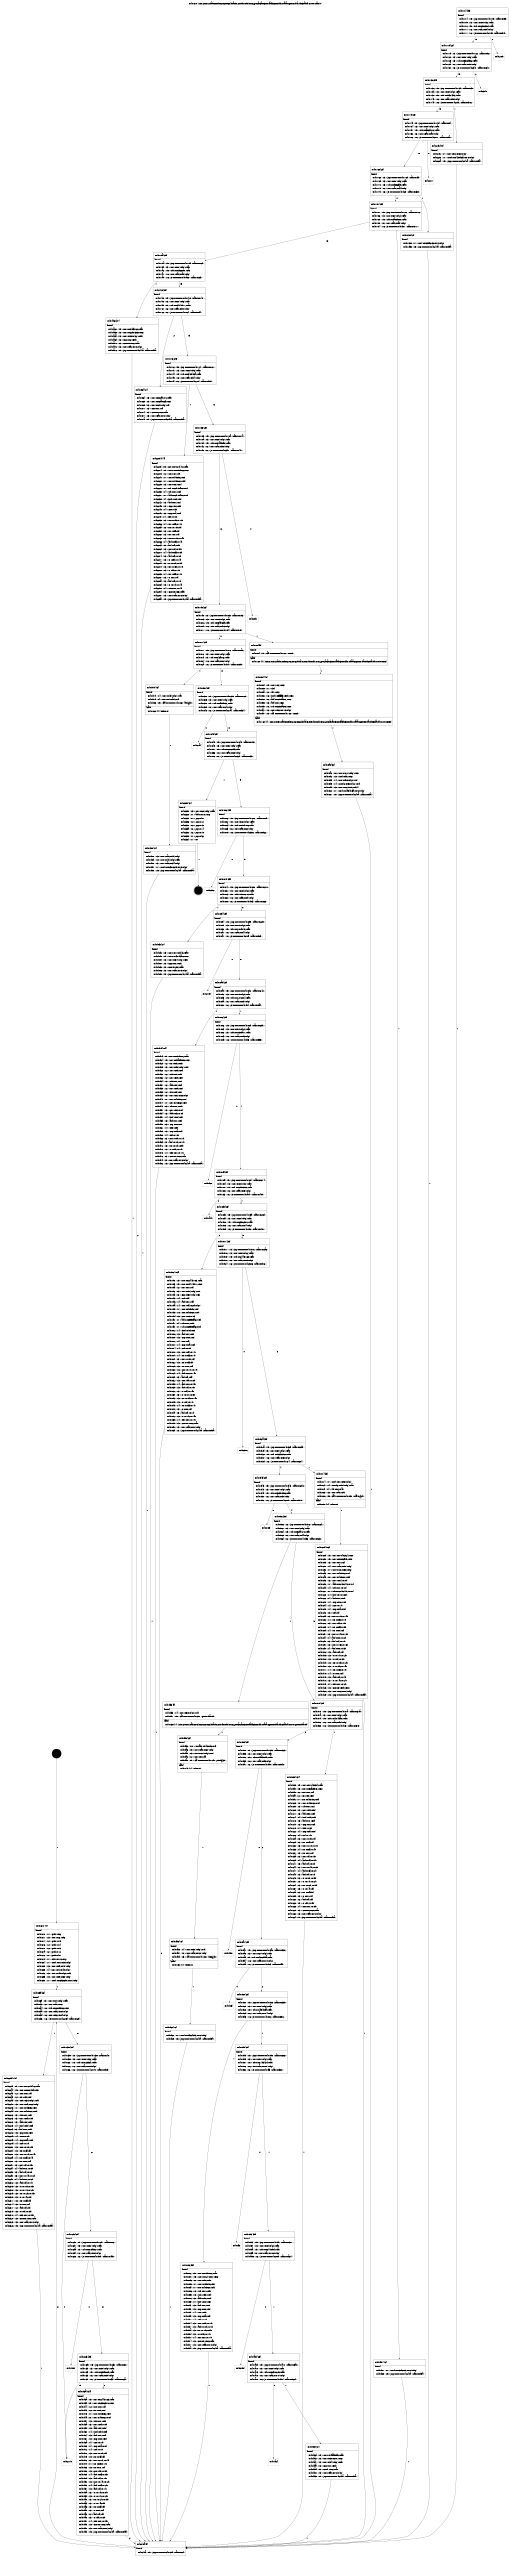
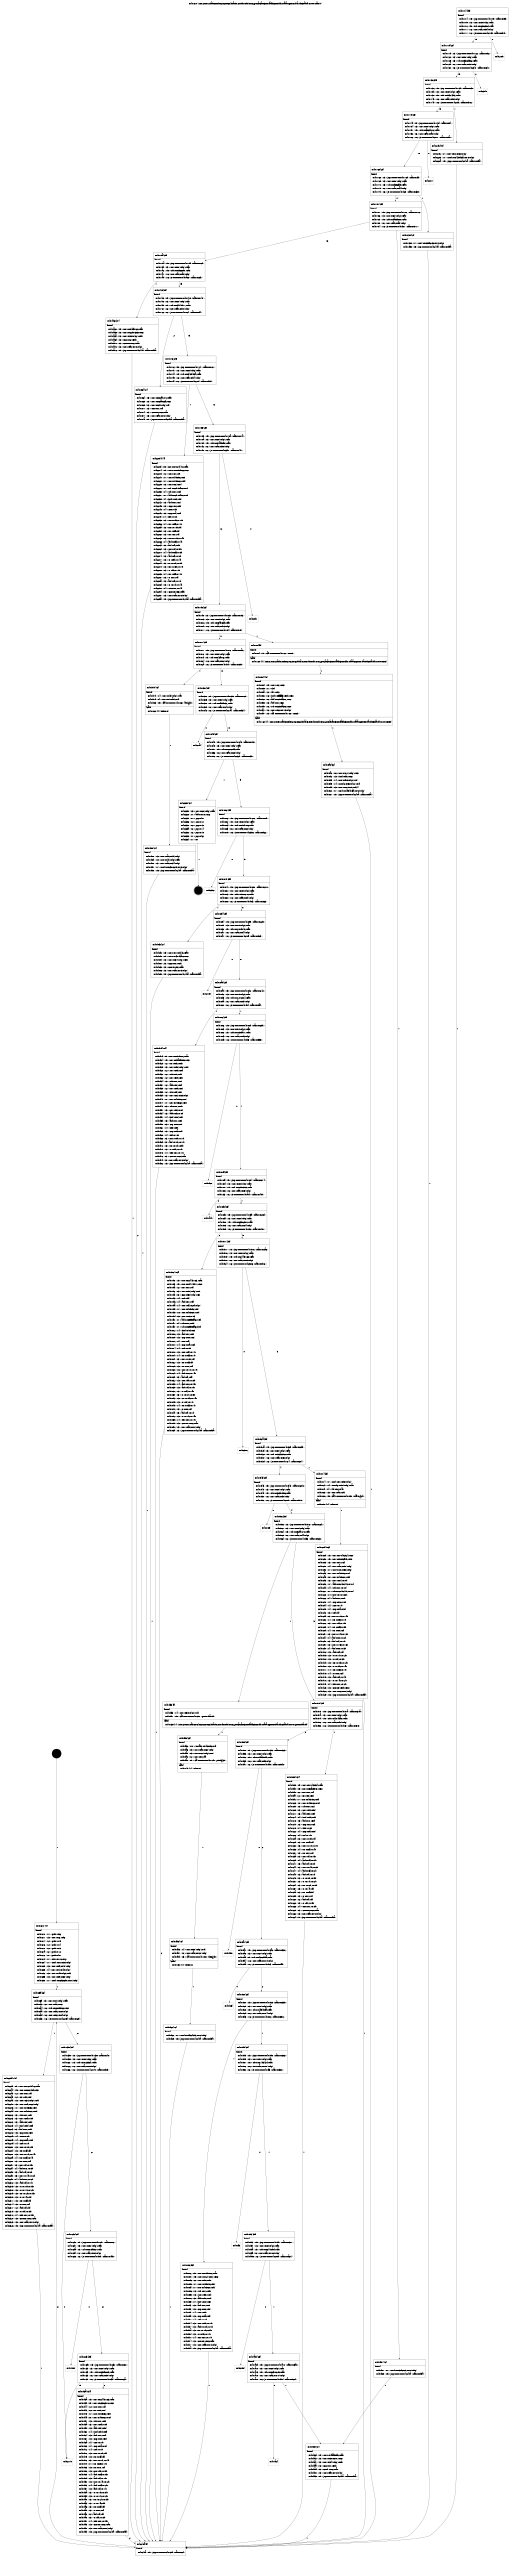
edge "0x401f87 [12]" -> "0x40240a [5]": now "0x401f87 [12]" -> "0x401b9d [27]"
